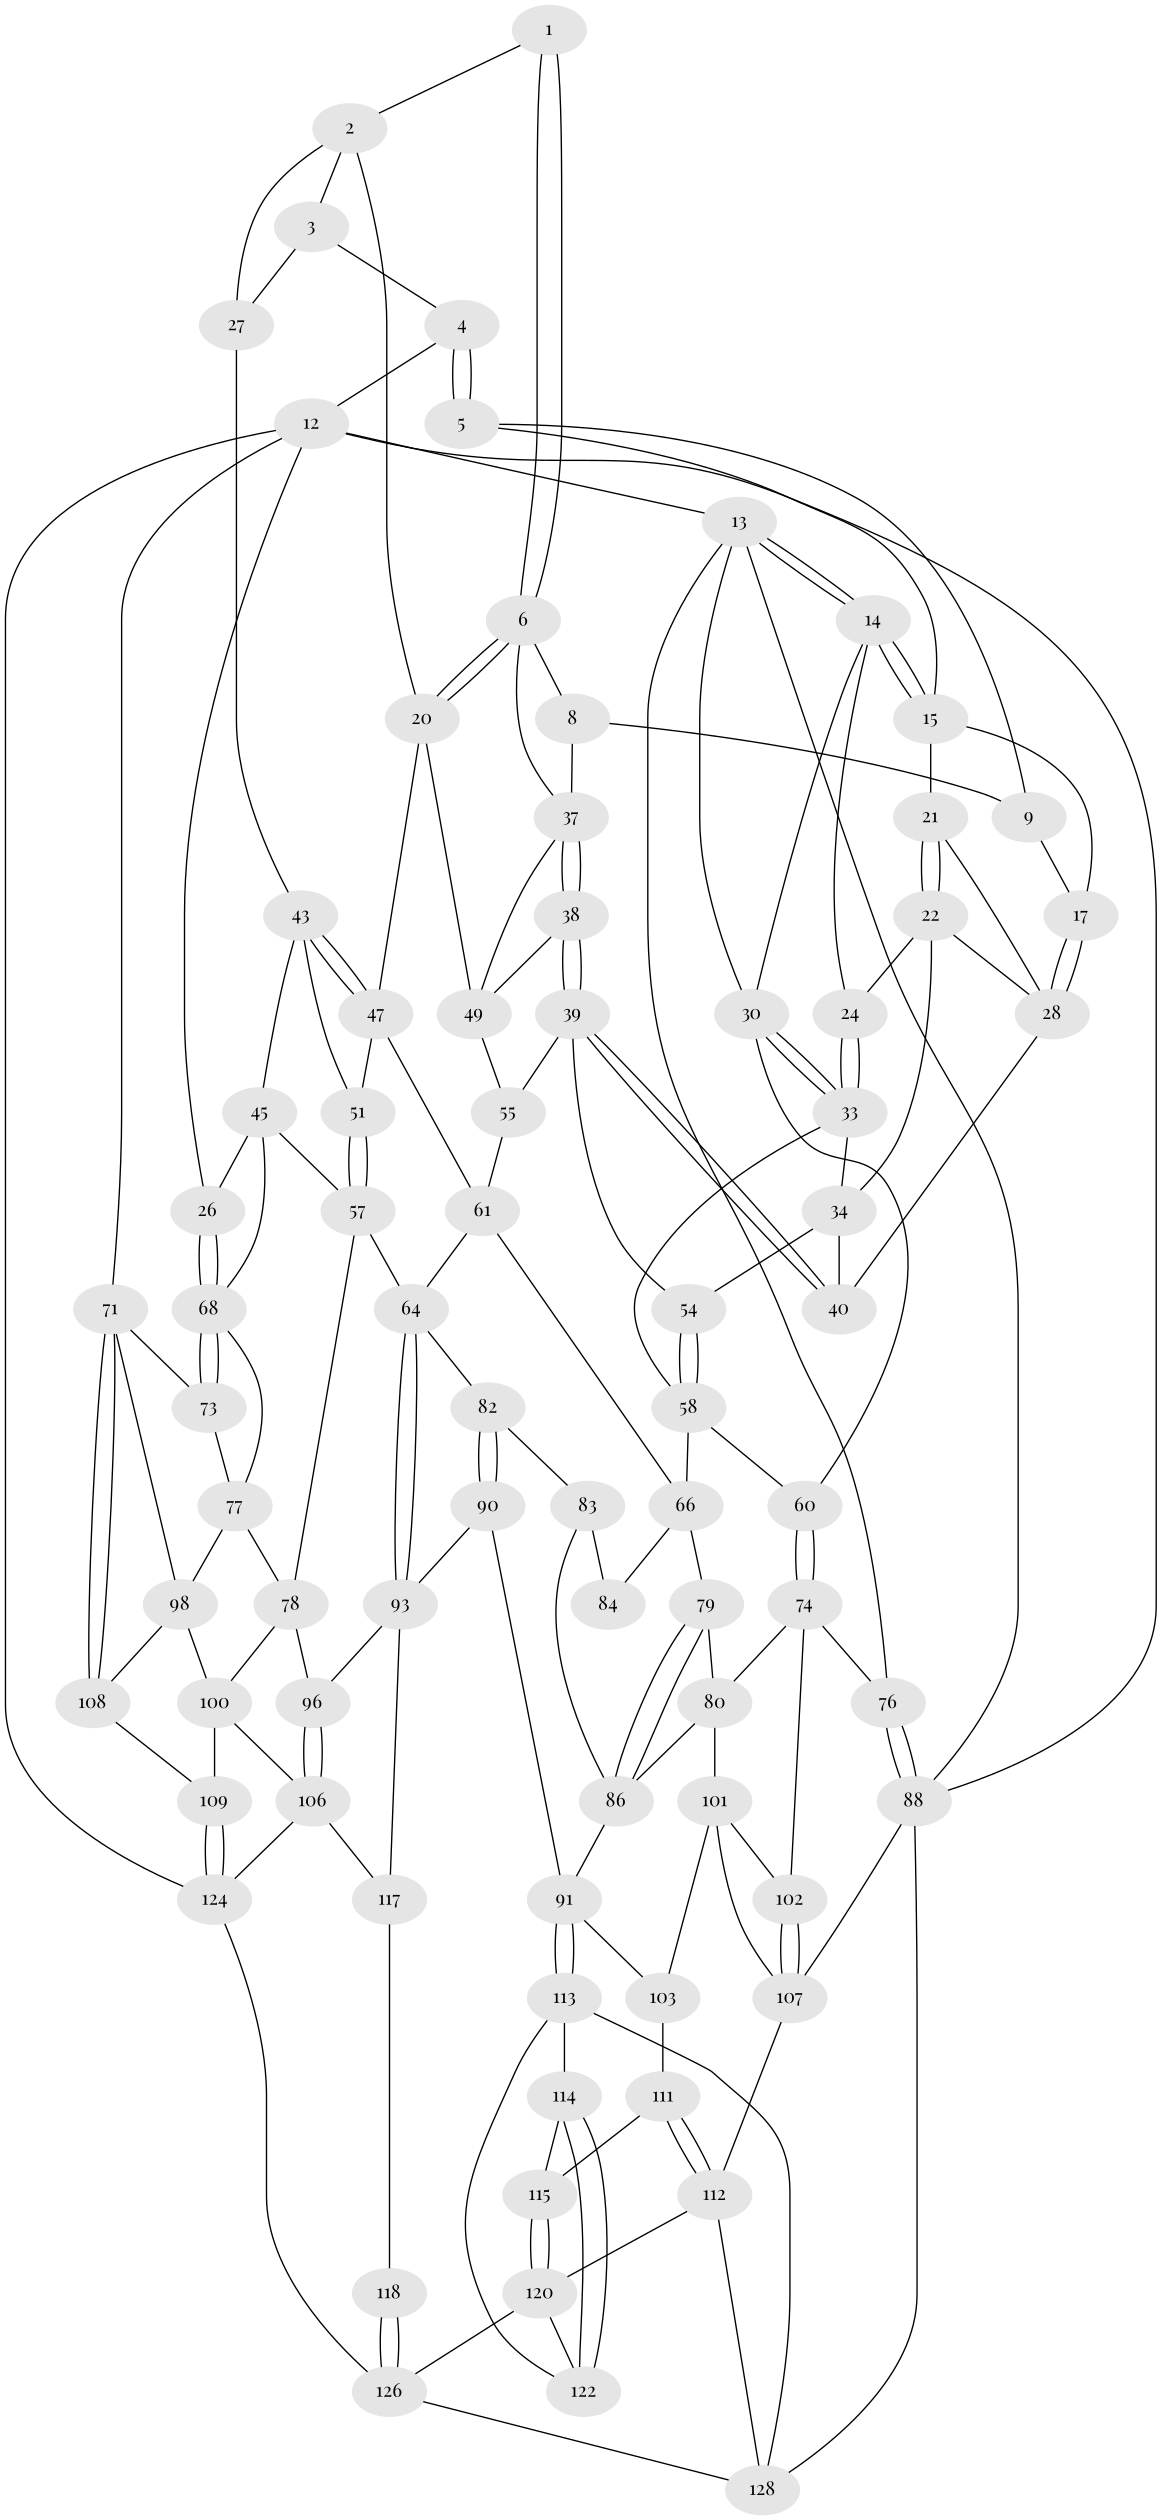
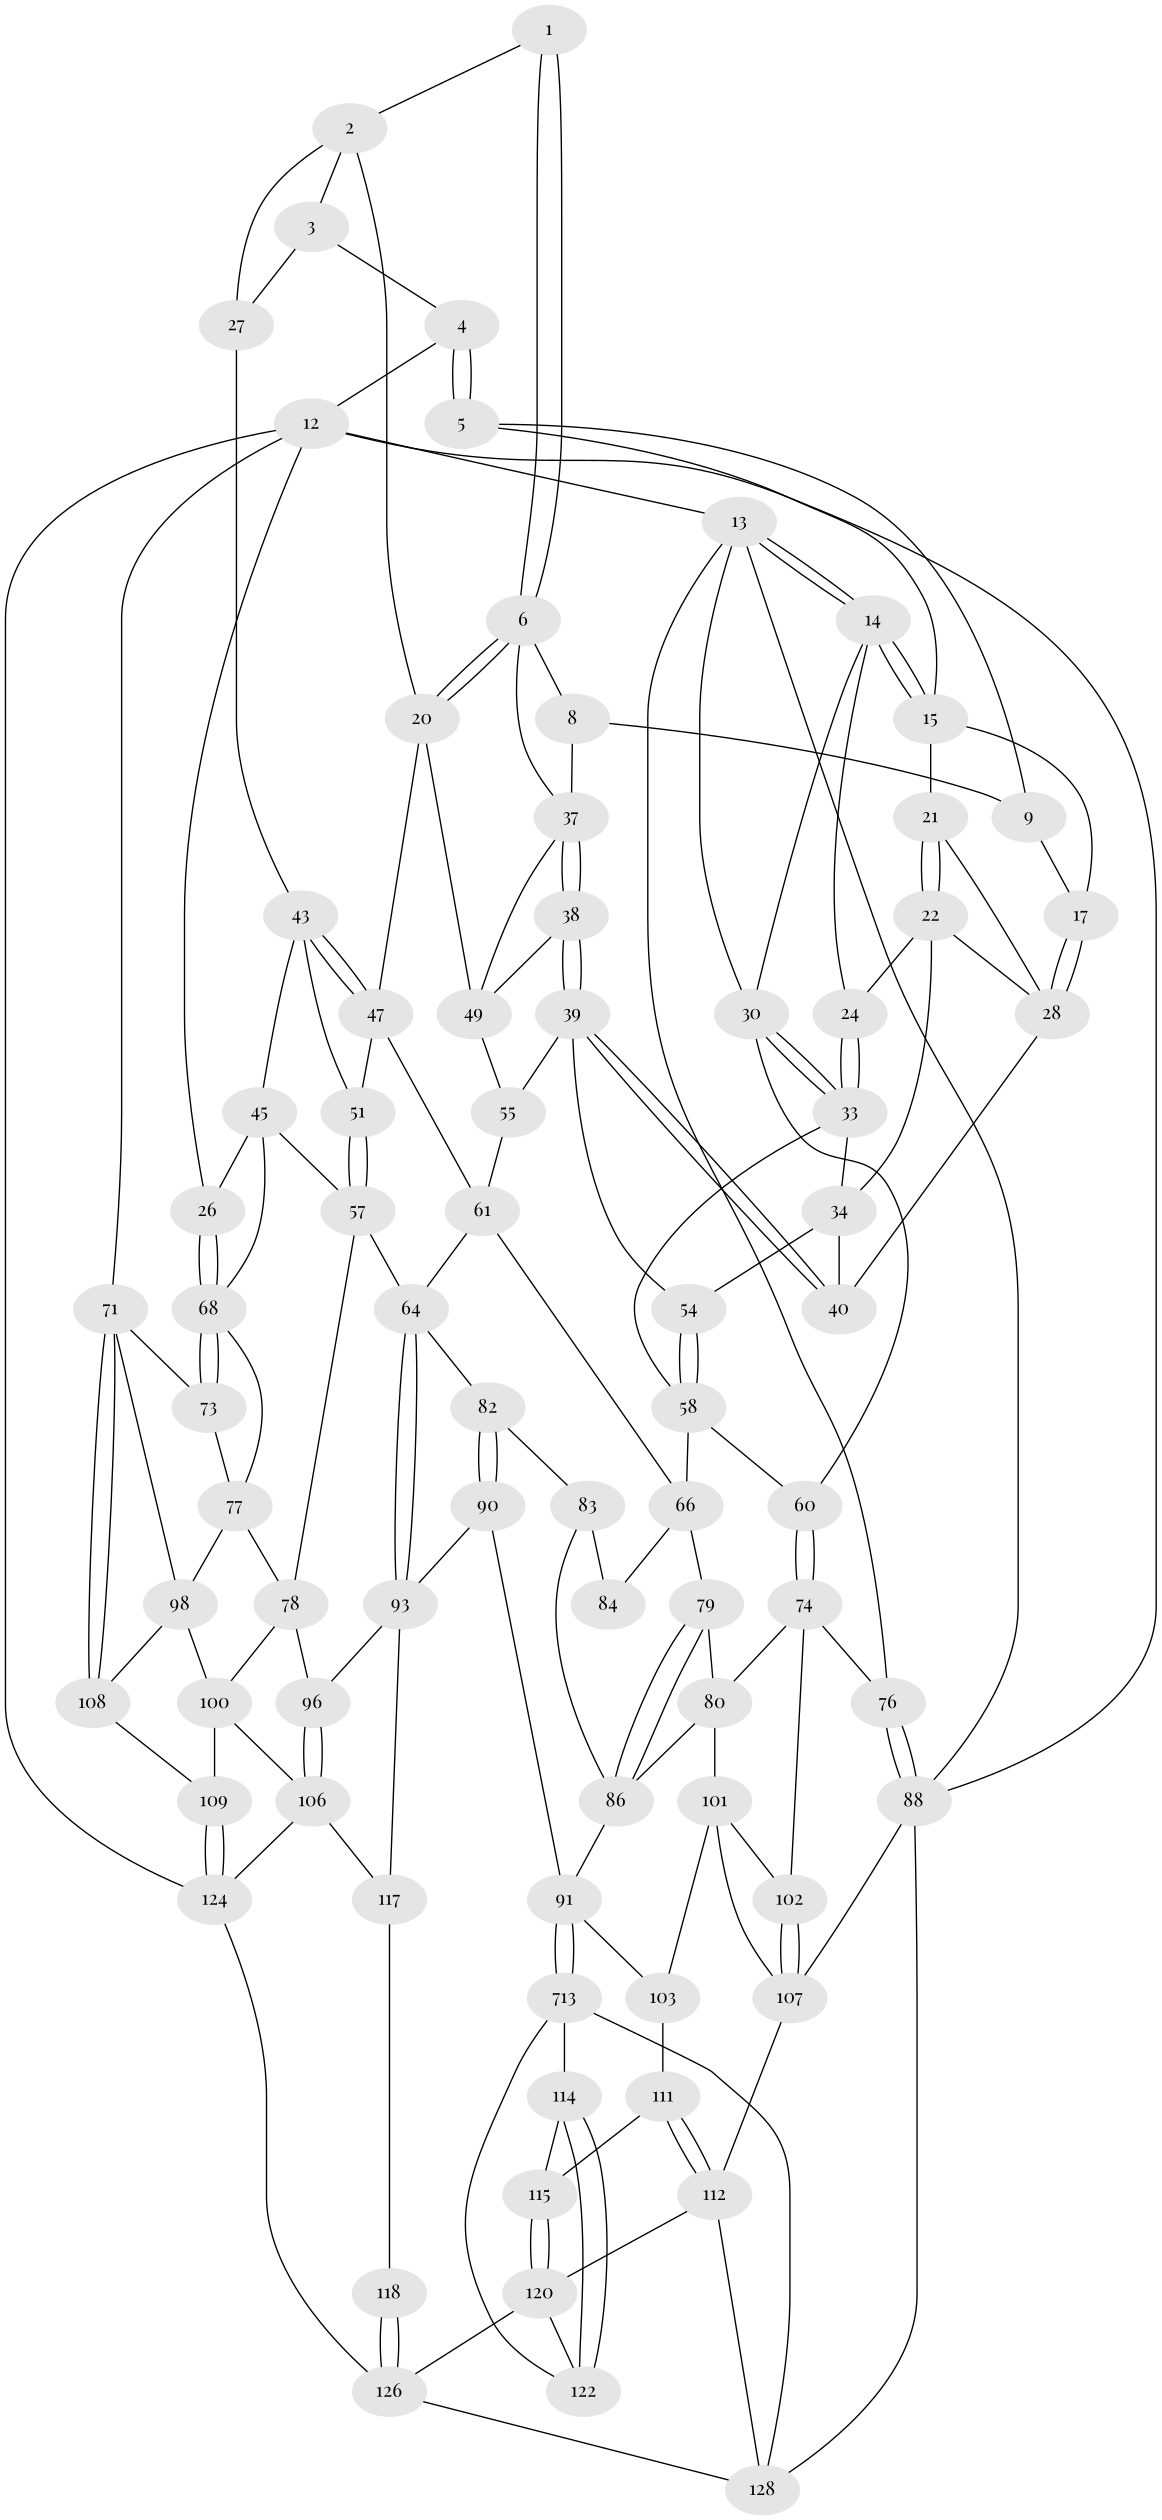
node "113": label "113" -> "713"
